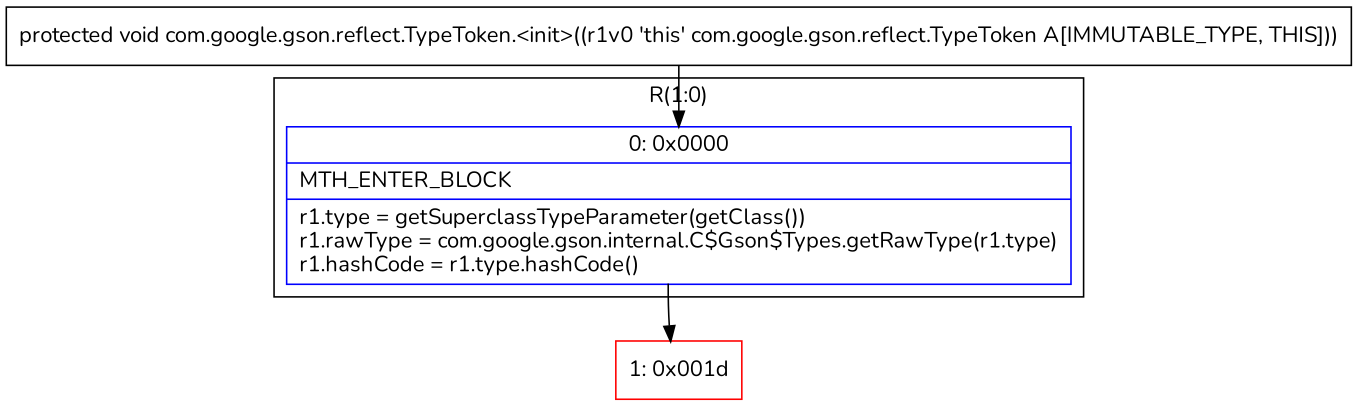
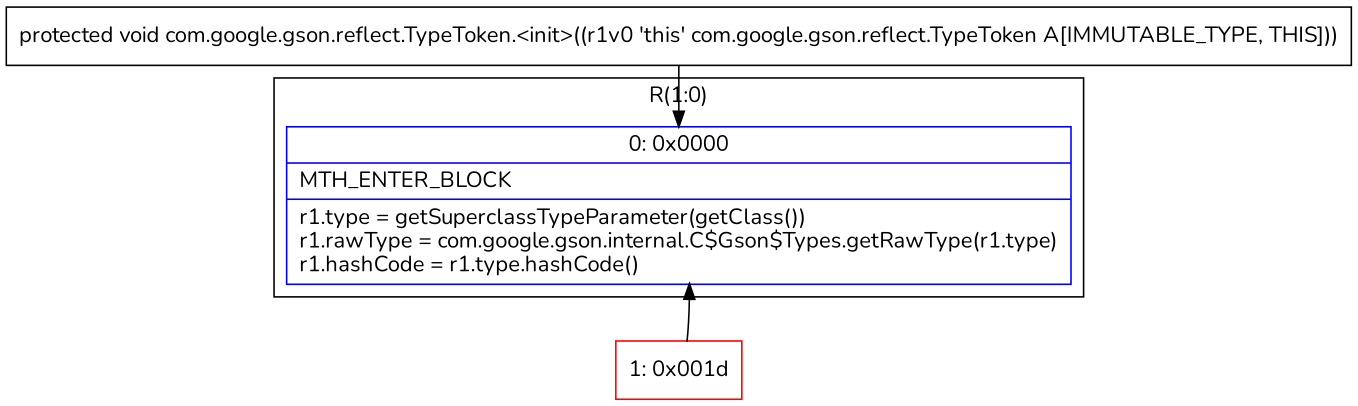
edge "0: 0x0000" -> "1: 0x001d": reversed
